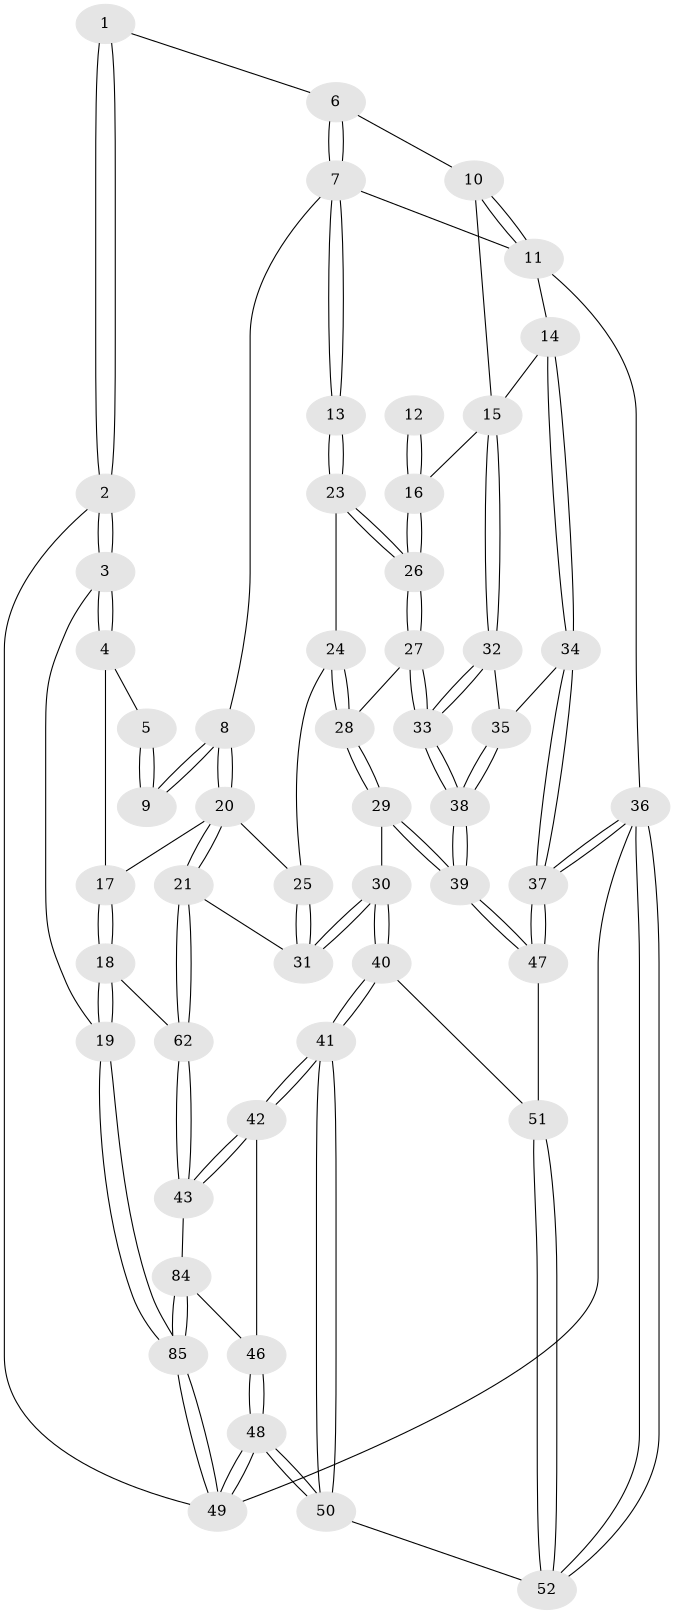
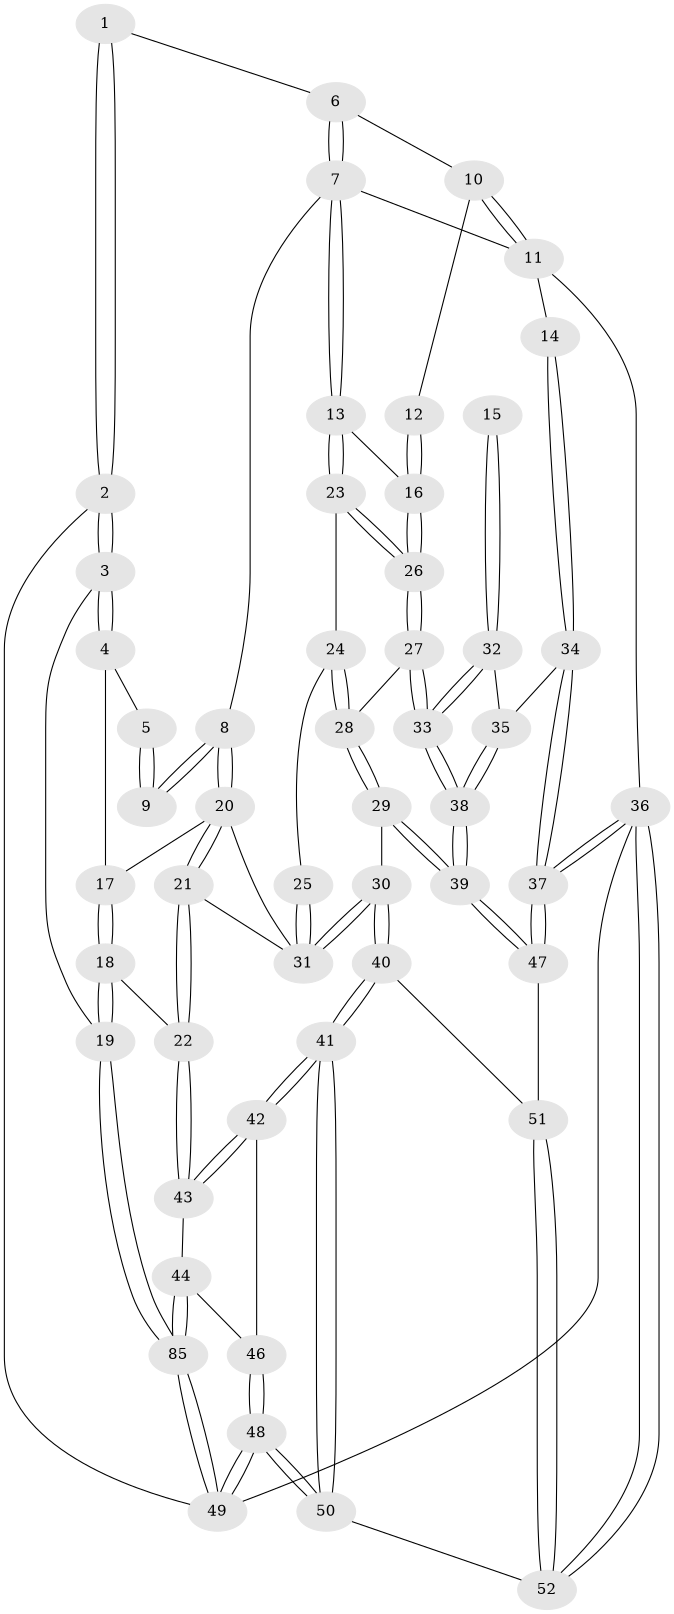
edge "10" -- "15": now "10" -- "12"
edge "14" -- "15": removed
edge "15" -- "16": now "13" -- "16"
edge "20" -- "25": now "20" -- "31"
node "62": label "62" -> "22"
node "84": label "84" -> "44"
